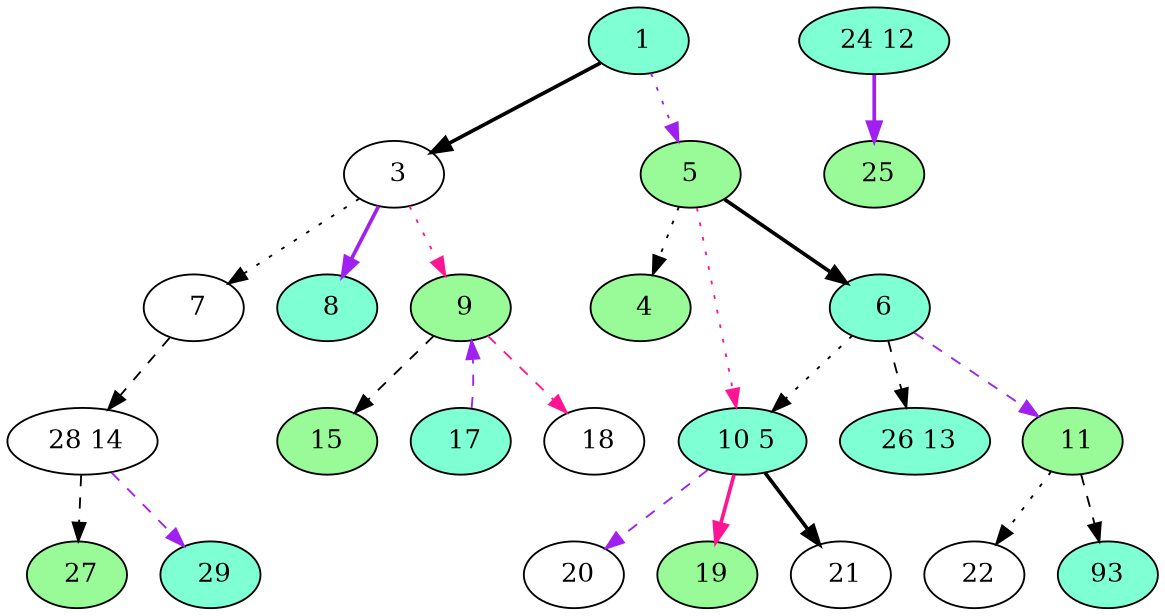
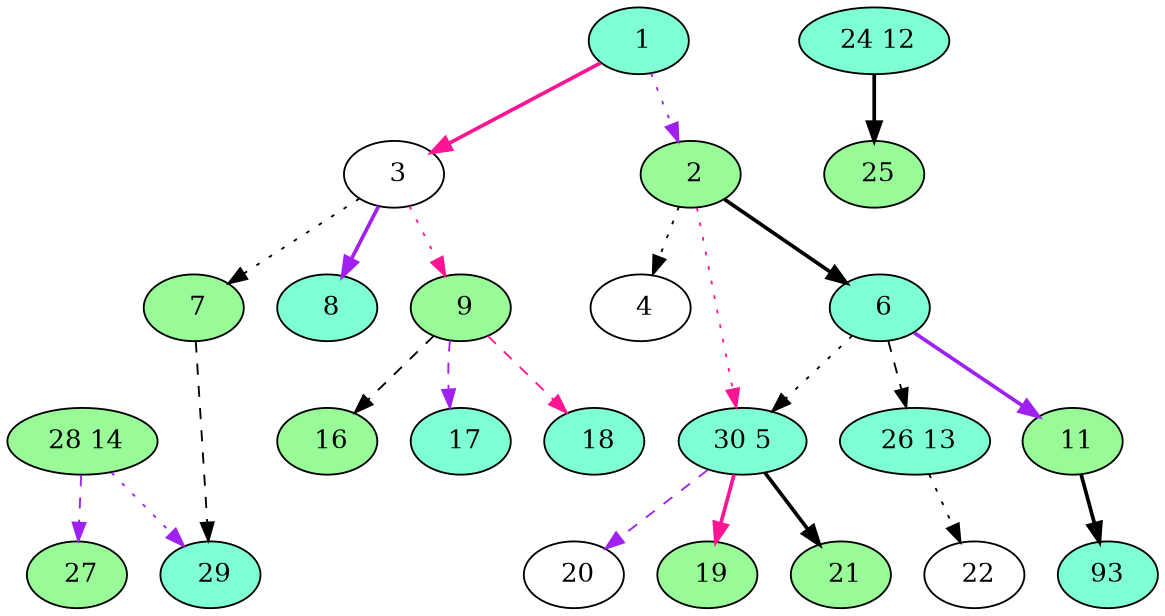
edge "24 12" -> "25": color purple -> black
edge "1" -> "3": color black -> deeppink
node "5": label "5" -> "2"
node "7": fillcolor white -> palegreen
node "4": fillcolor palegreen -> white
edge "7" -> "28 14": now "7" -> "29"
edge "6" -> "11": style dashed -> bold
edge "17" -> "9": reversed
node "28 14": fillcolor white -> palegreen
node "15": label "15" -> "16"
node "18": fillcolor white -> aquamarine
node "10 5": label "10 5" -> "30 5"
edge "28 14" -> "27": color black -> purple
edge "11" -> "93": style dashed -> bold
edge "11" -> "22": now "26 13" -> "22"
edge "28 14" -> "29": style dashed -> dotted
node "21": fillcolor white -> palegreen
